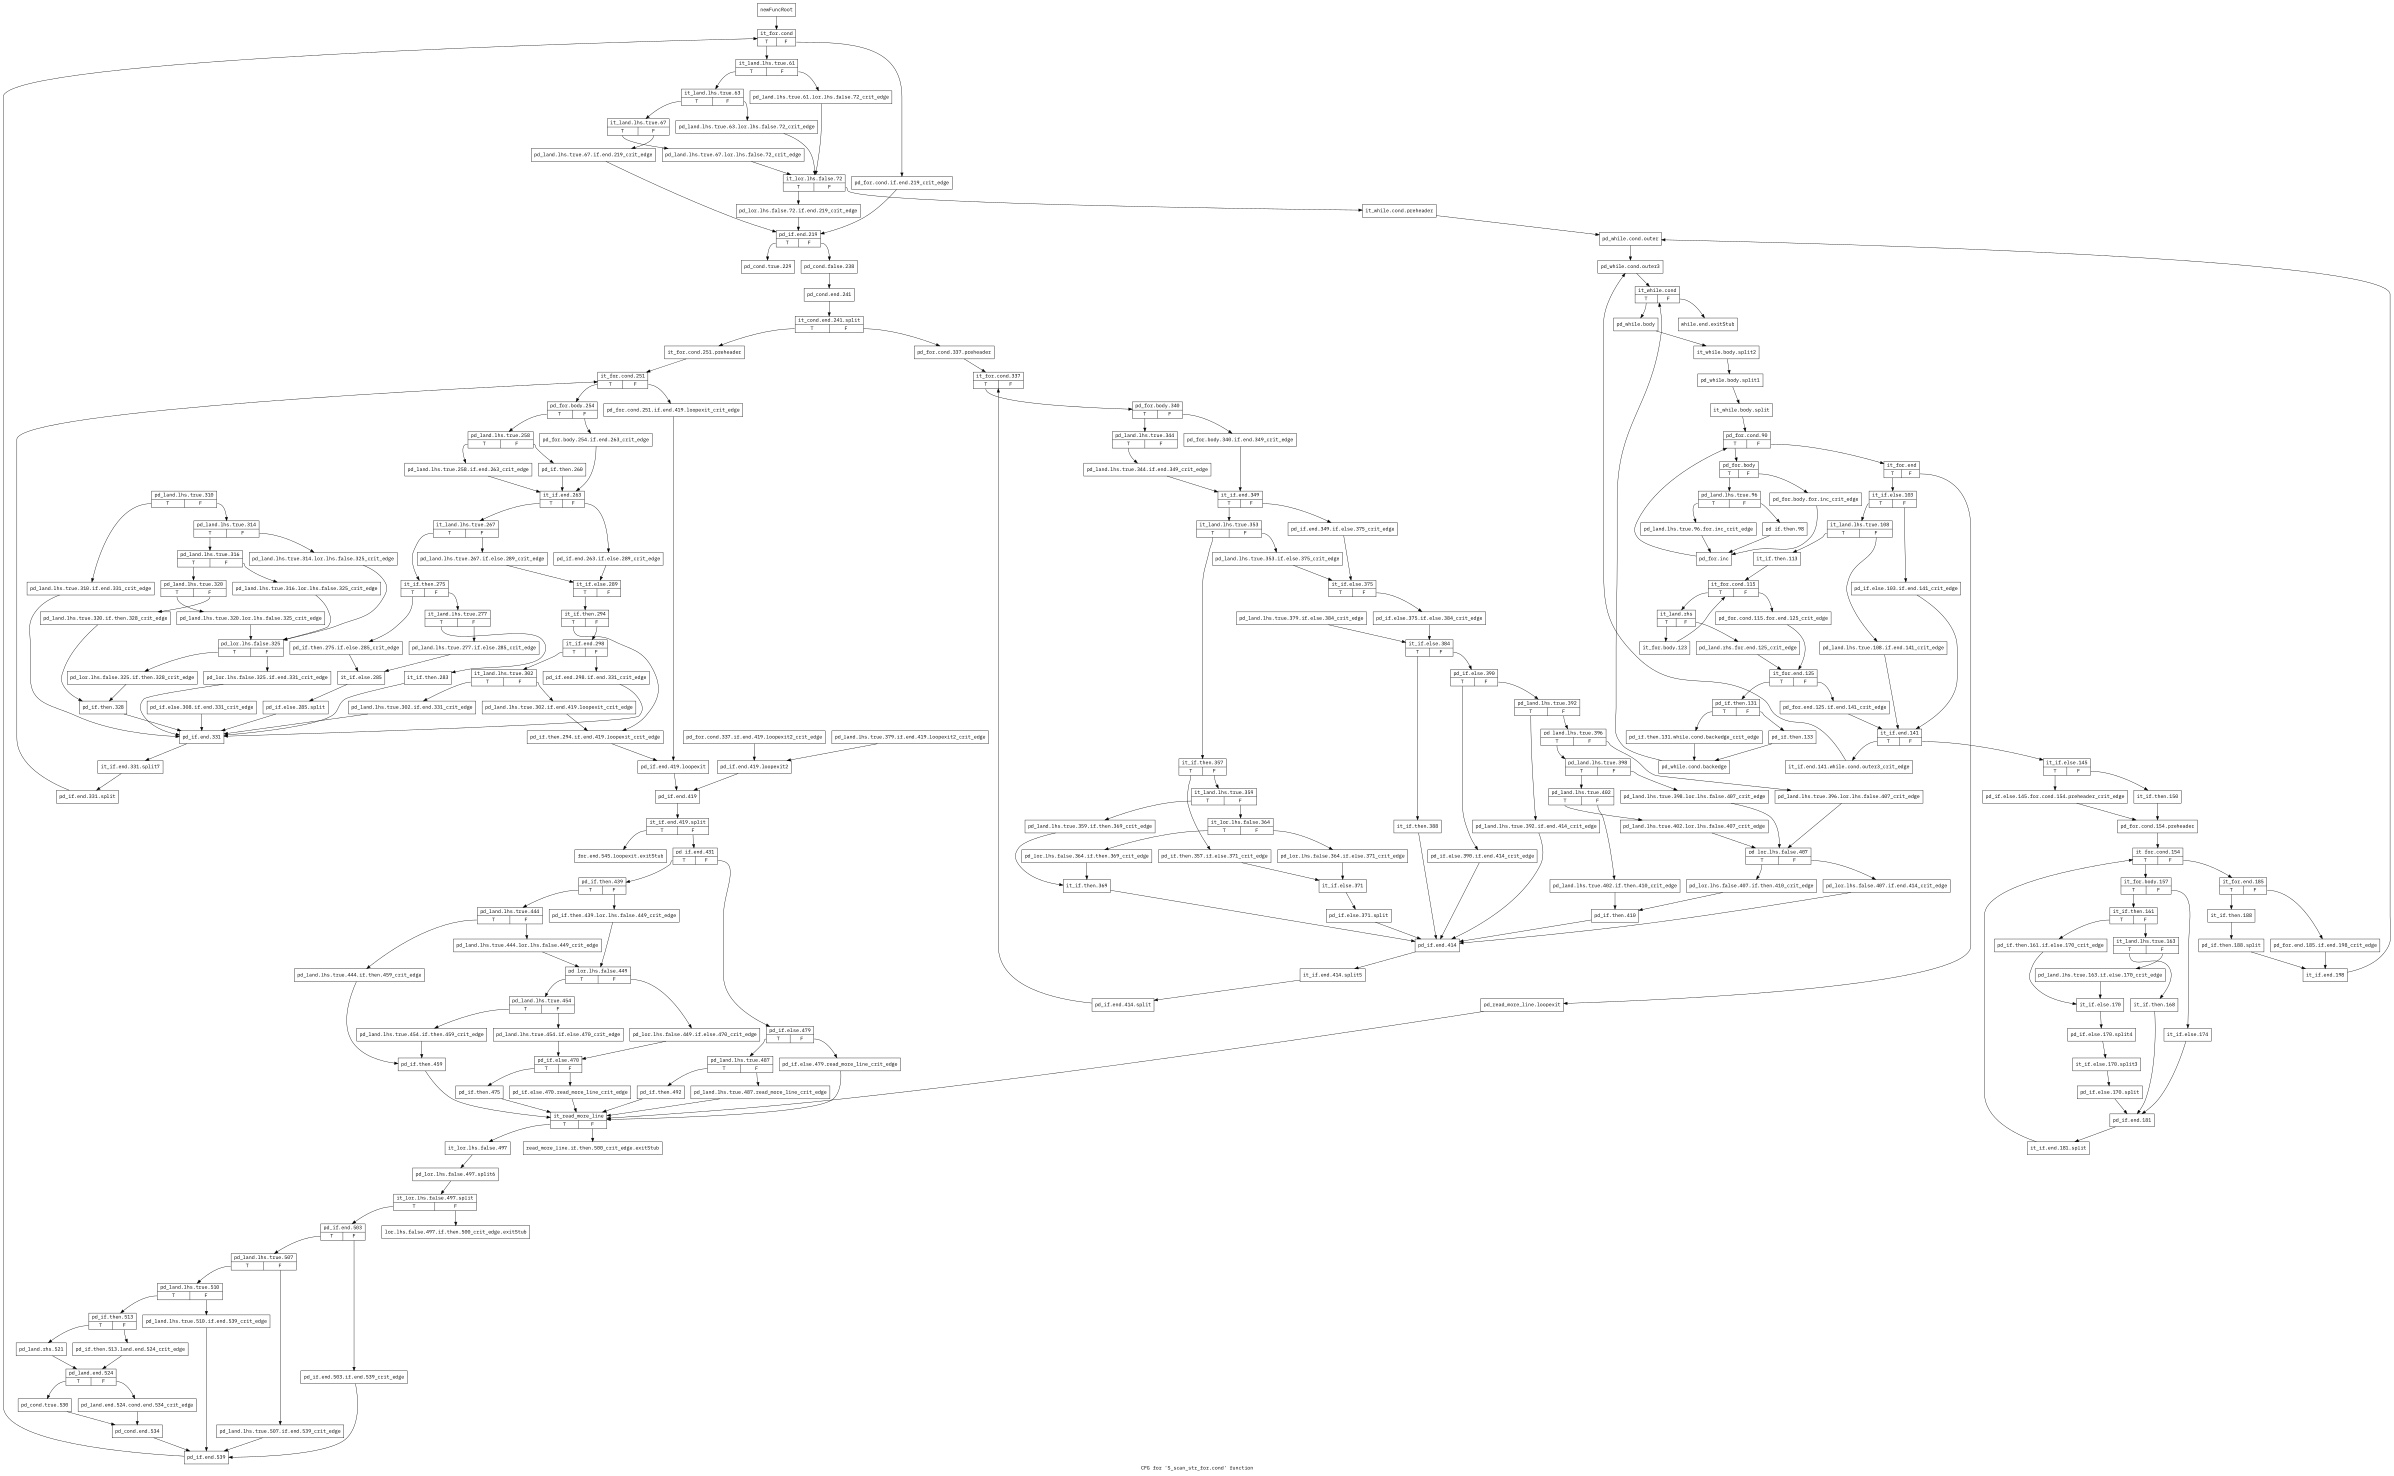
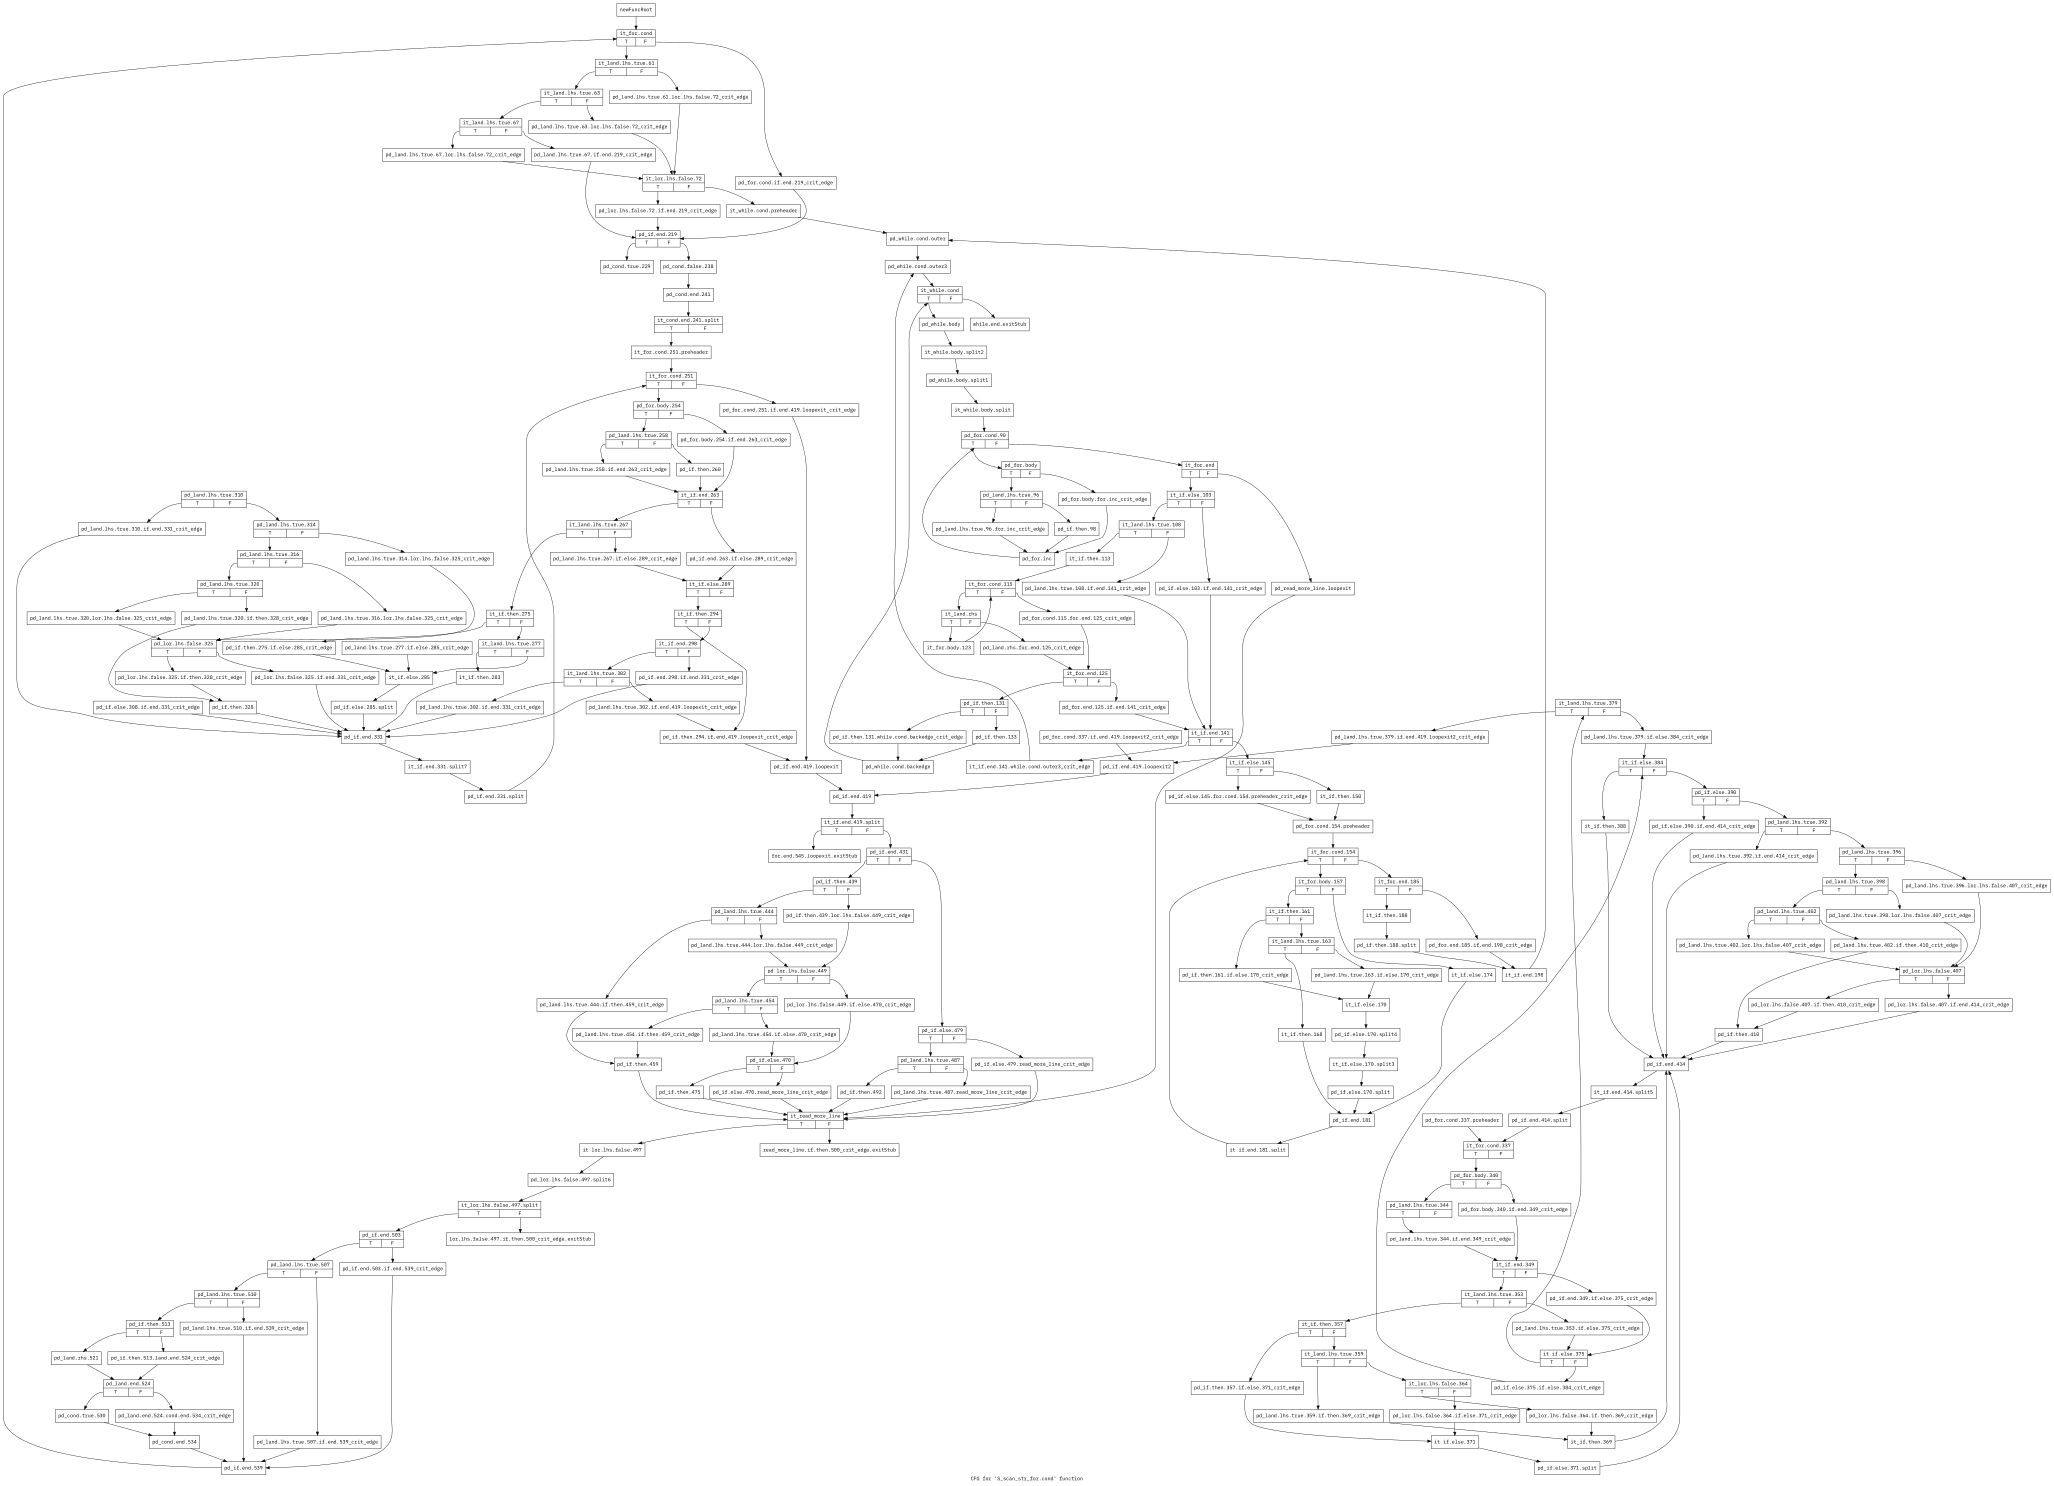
edge "it_cond.end.241.split" -> "pd_for.cond.337.preheader": removed
edge "it_land.lhs.true.277" -> "pd_land.lhs.true.277.if.else.285_crit_edge": now "it_land.lhs.true.277" -> "it_if.else.285"
node "it_land.lhs.true.379": added
